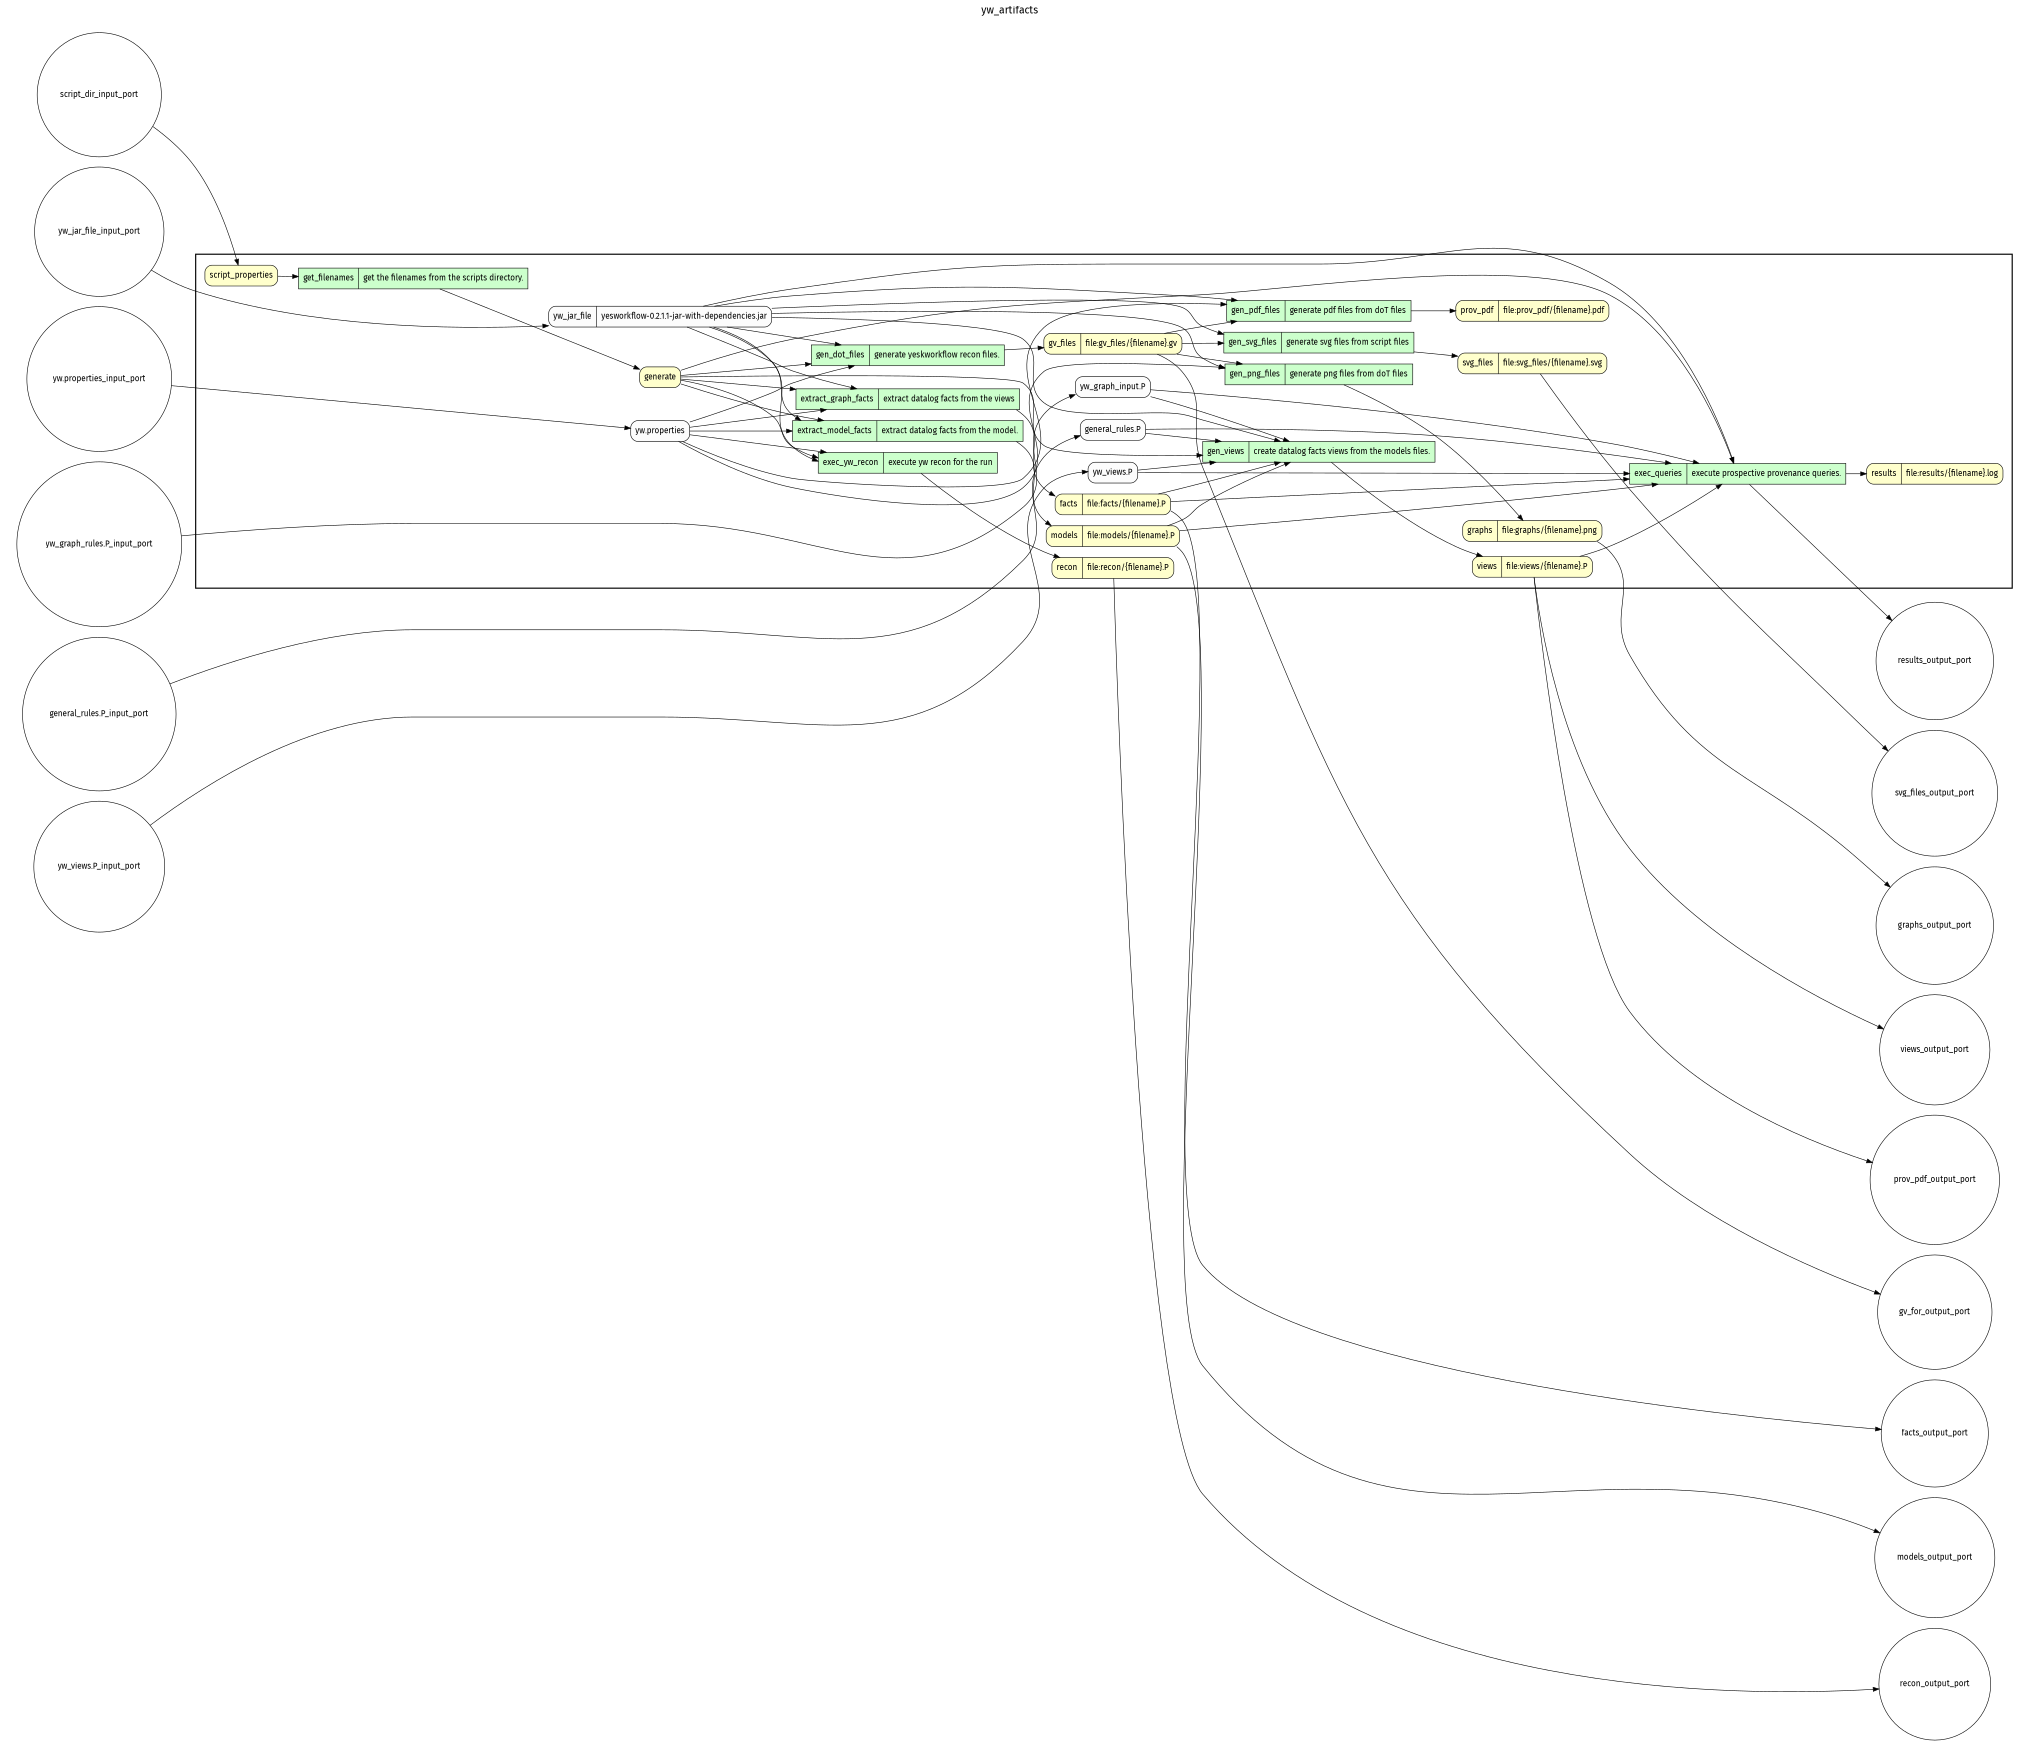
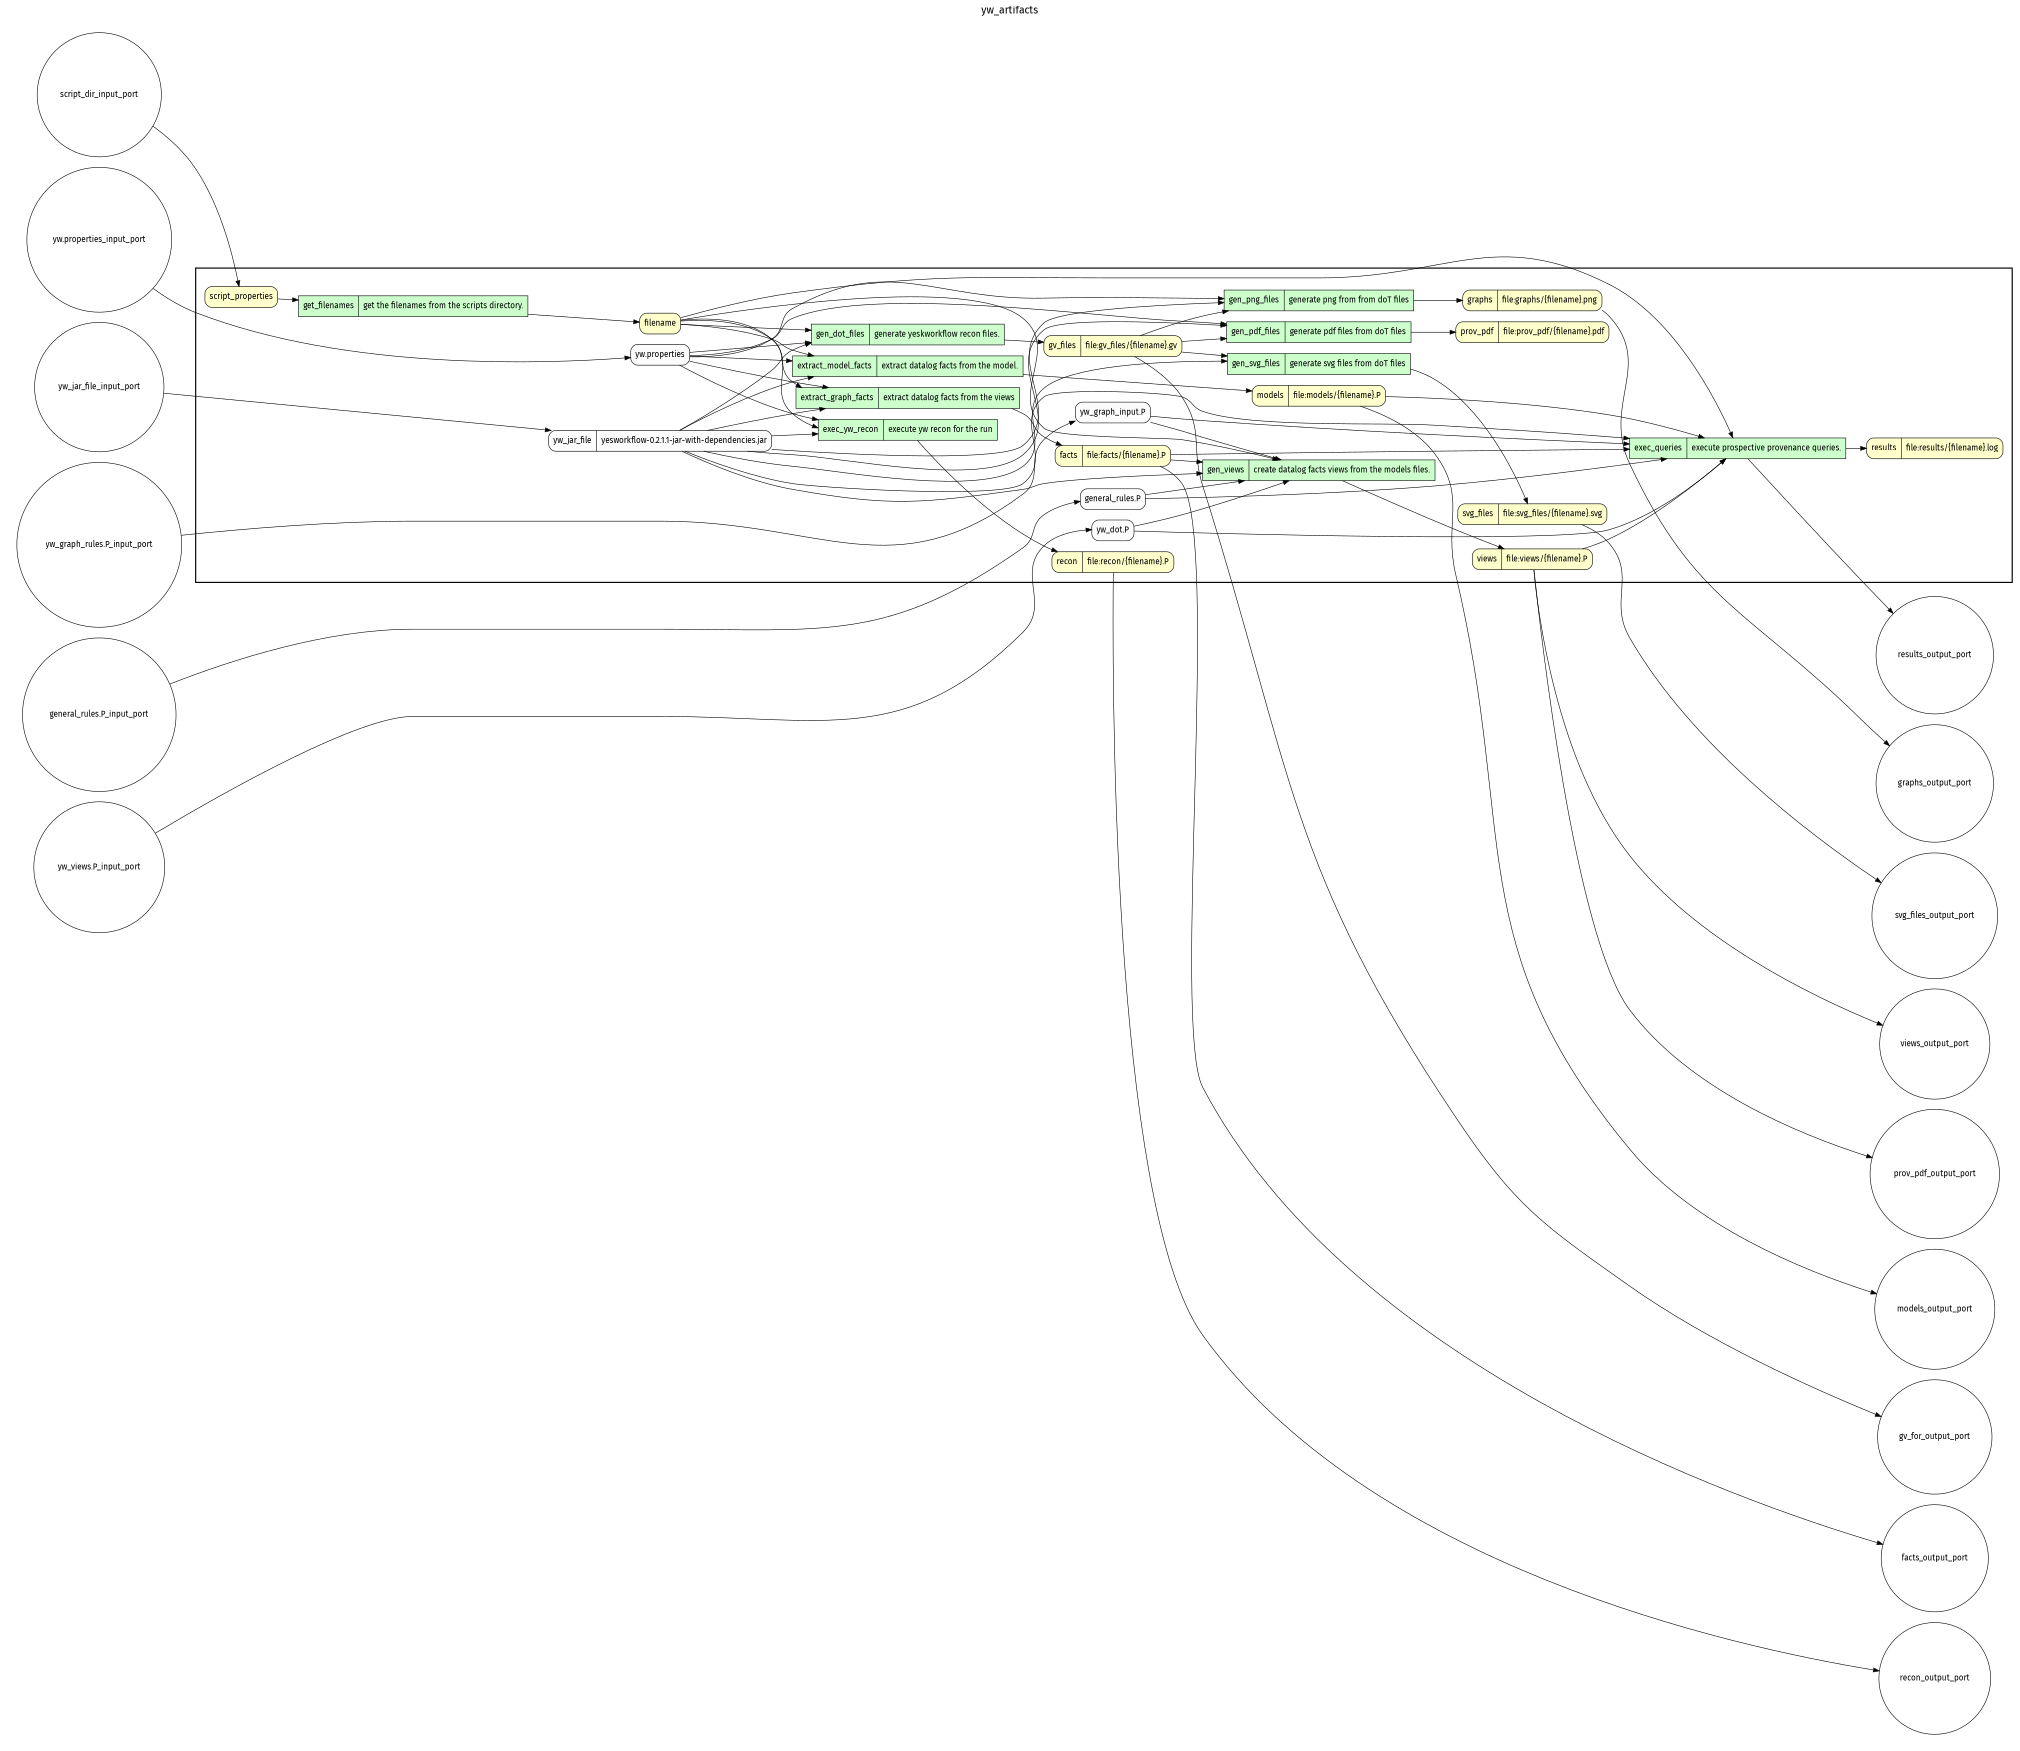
node "gen_svg_files": text "generate svg files from script files" -> "generate svg files from doT files"
node "gen_png_files": text "generate png files from doT files" -> "generate png from from doT files"
node "generate": label "generate" -> "filename"
node "yw_views.P": label "yw_views.P" -> "yw_dot.P"
edge "models" -> "gen_views": removed
